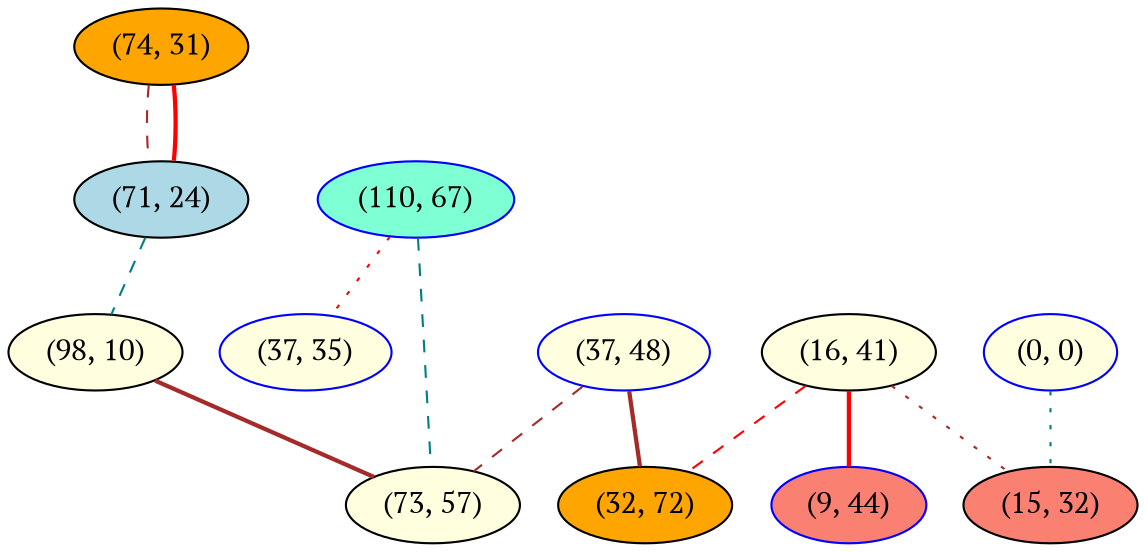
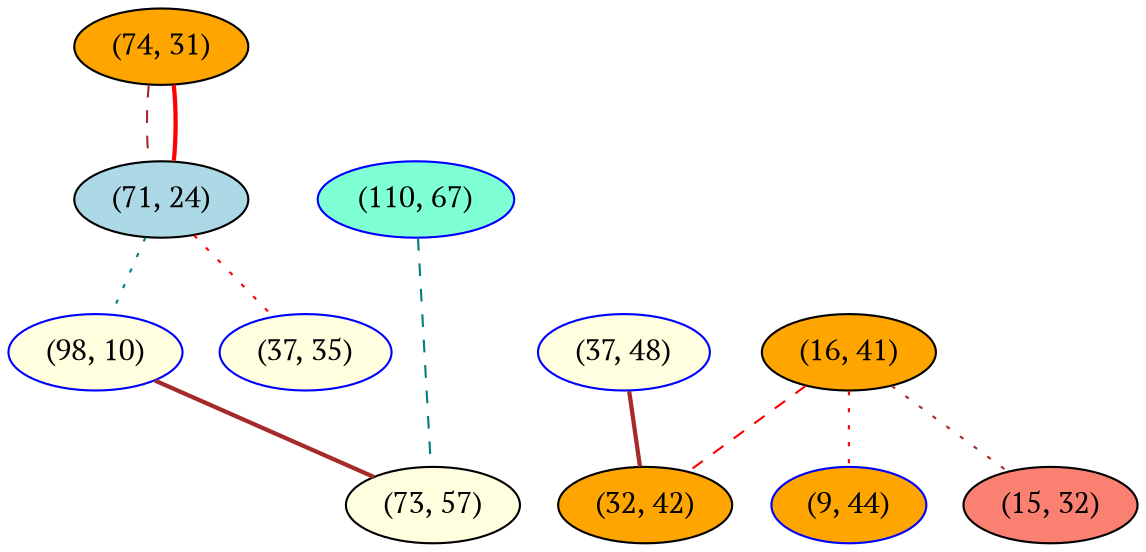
edge "(71, 24)" -- "(98, 10)": style dashed -> dotted
edge "(110, 67)" -- "(37, 35)": now "(71, 24)" -- "(37, 35)"
node "(98, 10)": color black -> blue
node "(16, 41)": fillcolor lightyellow -> orange
node "(0, 0)": removed
edge "(37, 48)" -- "(73, 57)": removed
edge "(16, 41)" -- "(9, 44)": style bold -> dotted
node "(32, 72)": label "(32, 72)" -> "(32, 42)"
node "(9, 44)": fillcolor salmon -> orange
